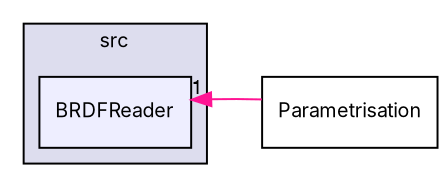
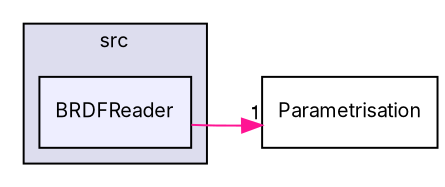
edge "Parametrisation" -> "BRDFReader": reversed
